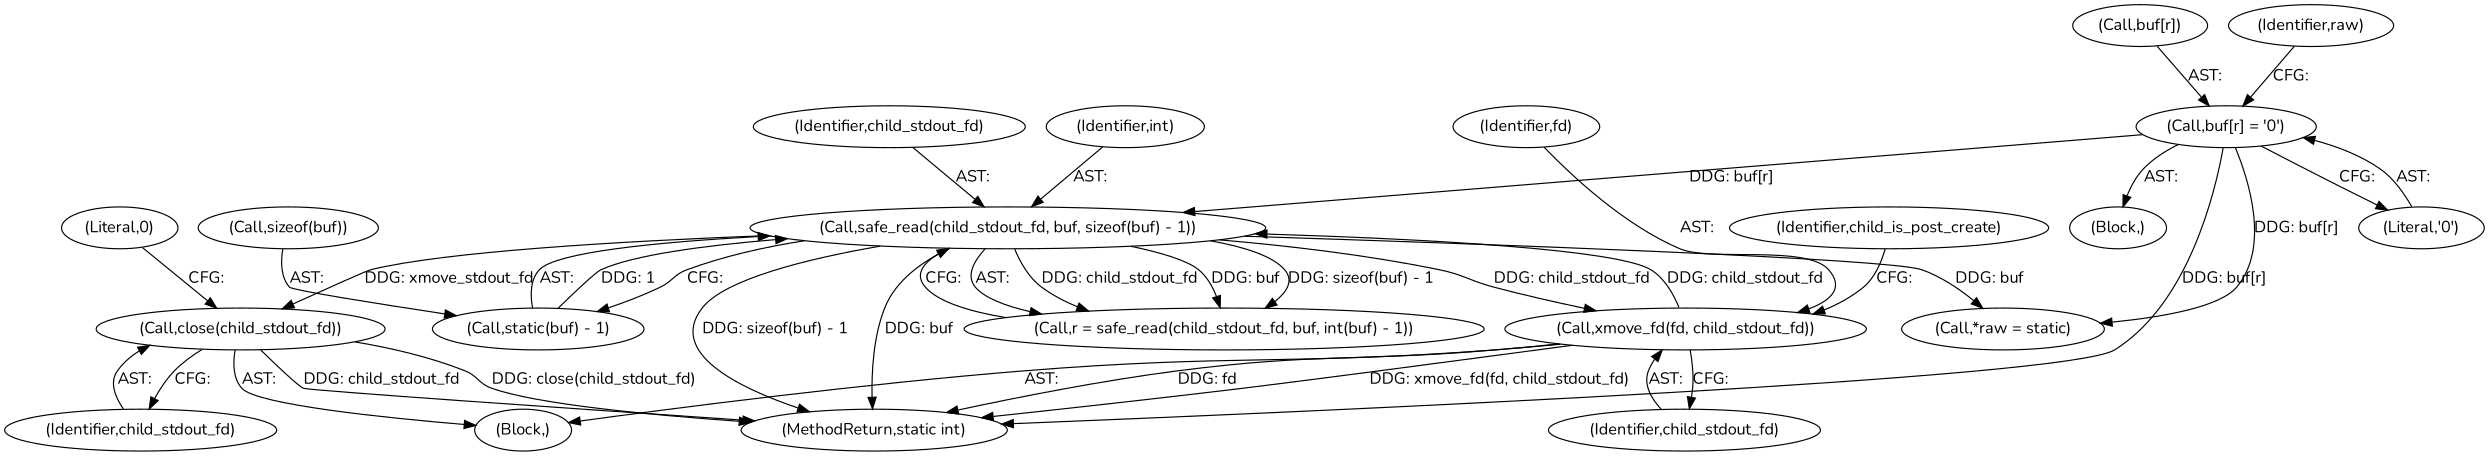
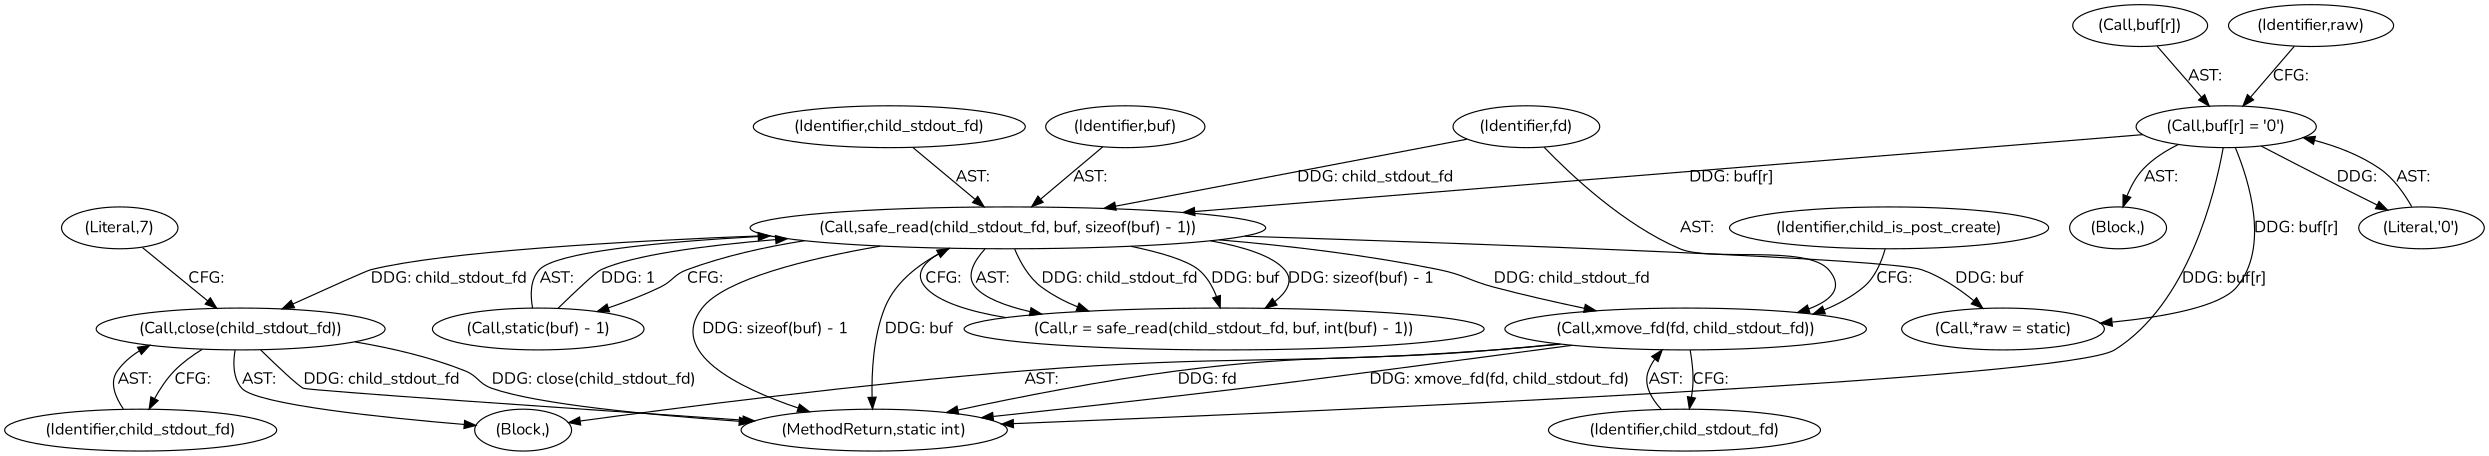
node "(Identifier,int)": label "(Identifier,int)" -> "(Identifier,buf)"
edge "(Call,buf[r] = '0')" -> "(Literal,'0')": label "CFG: " -> "DDG: "
node "(Literal,0)": label "(Literal,0)" -> "(Literal,7)"
node "(Call,sizeof(buf))": removed
edge "(Call,xmove_fd(fd, child_stdout_fd))" -> "(Call,safe_read(child_stdout_fd, buf, sizeof(buf) - 1))": now "(Identifier,fd)" -> "(Call,safe_read(child_stdout_fd, buf, sizeof(buf) - 1))"
edge "(Call,safe_read(child_stdout_fd, buf, sizeof(buf) - 1))" -> "(Call,close(child_stdout_fd))": label "DDG: xmove_stdout_fd" -> "DDG: child_stdout_fd"
